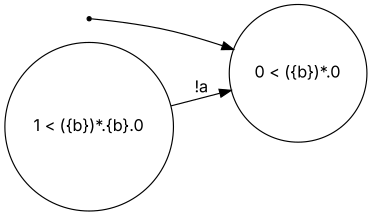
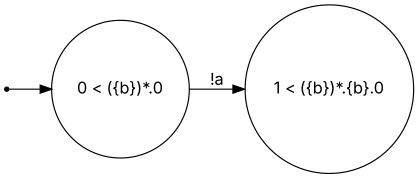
edge "1 < ({b})*.{b}.0" -> "0 < ({b})*.0": reversed
